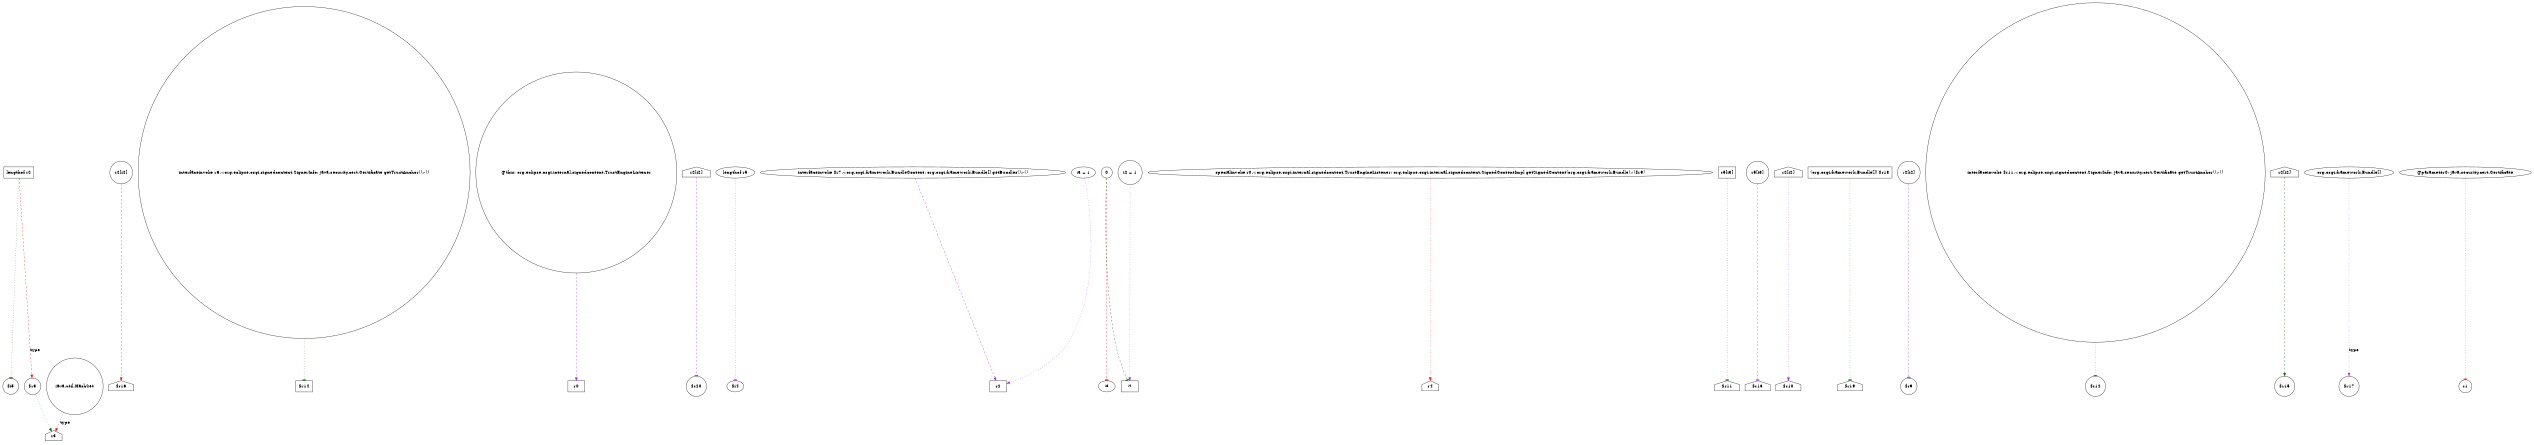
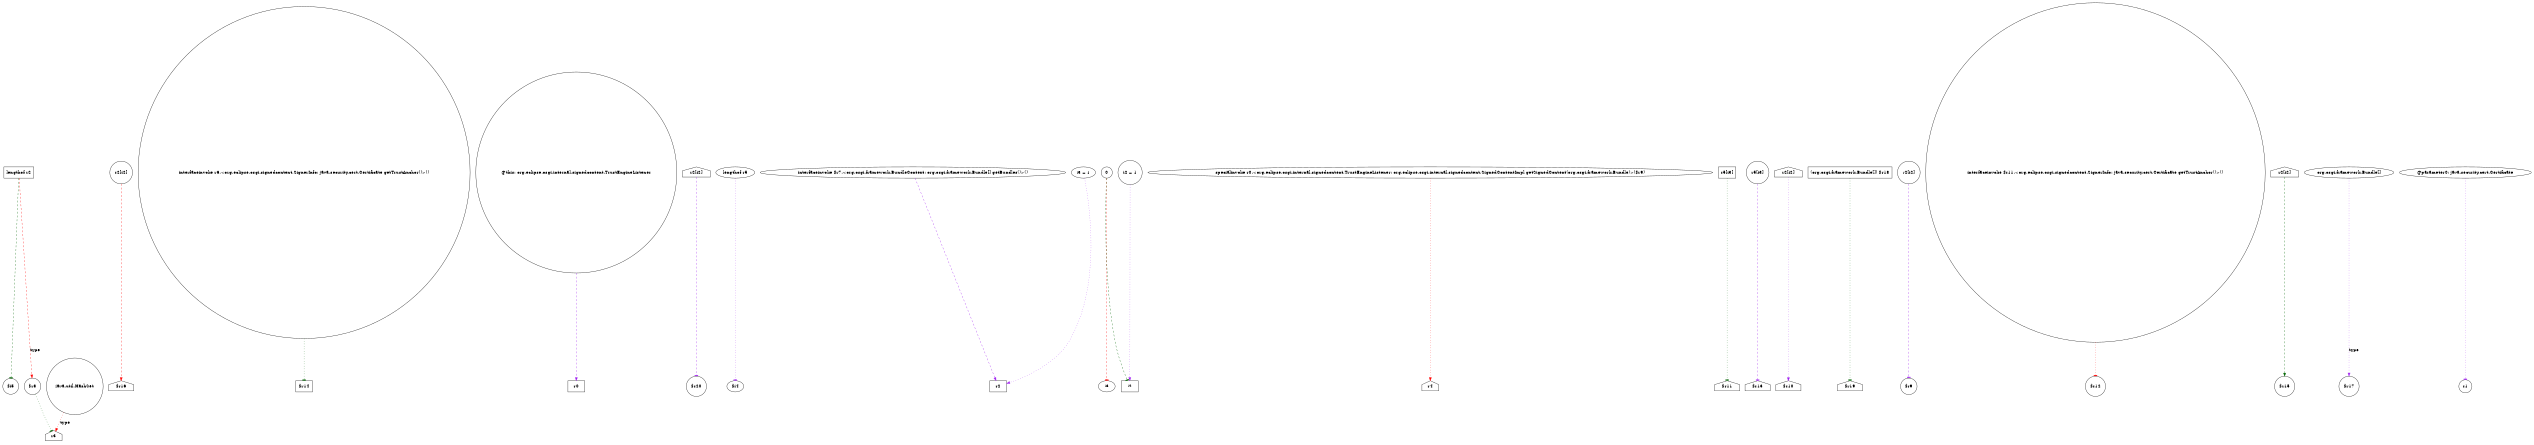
edge "lengthof r2" -> "$i5": style dotted -> dashed
edge "@parameter0: java.security.cert.Certificate" -> "r1": color red -> purple
edge "$r8" -> "r3": arrowhead normal -> tee
